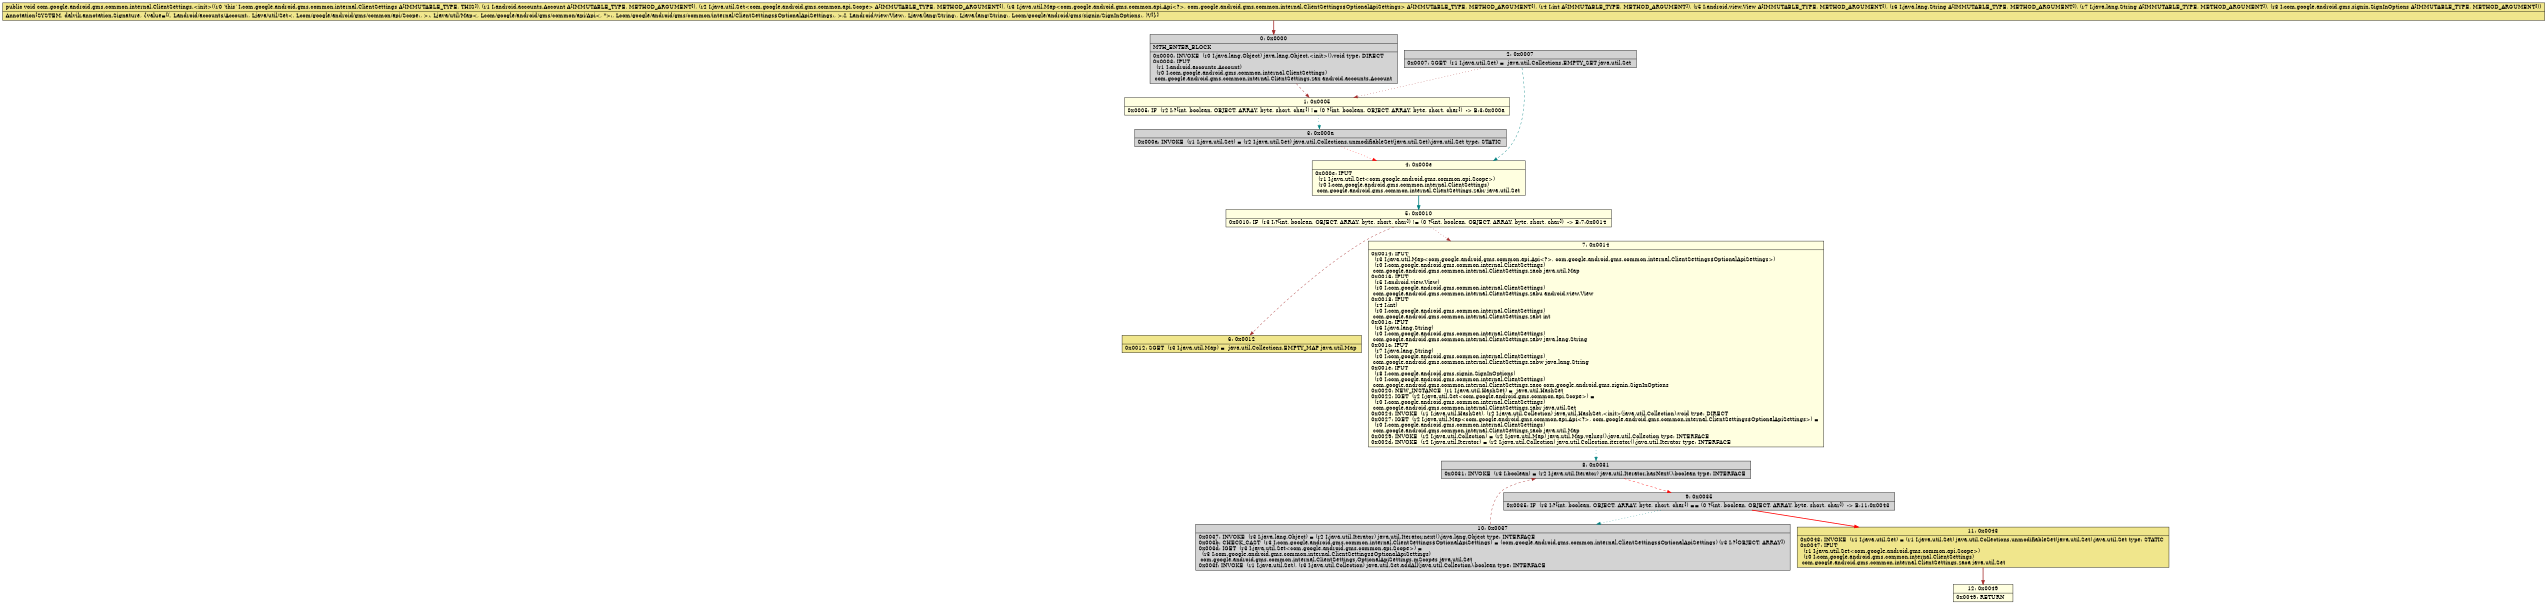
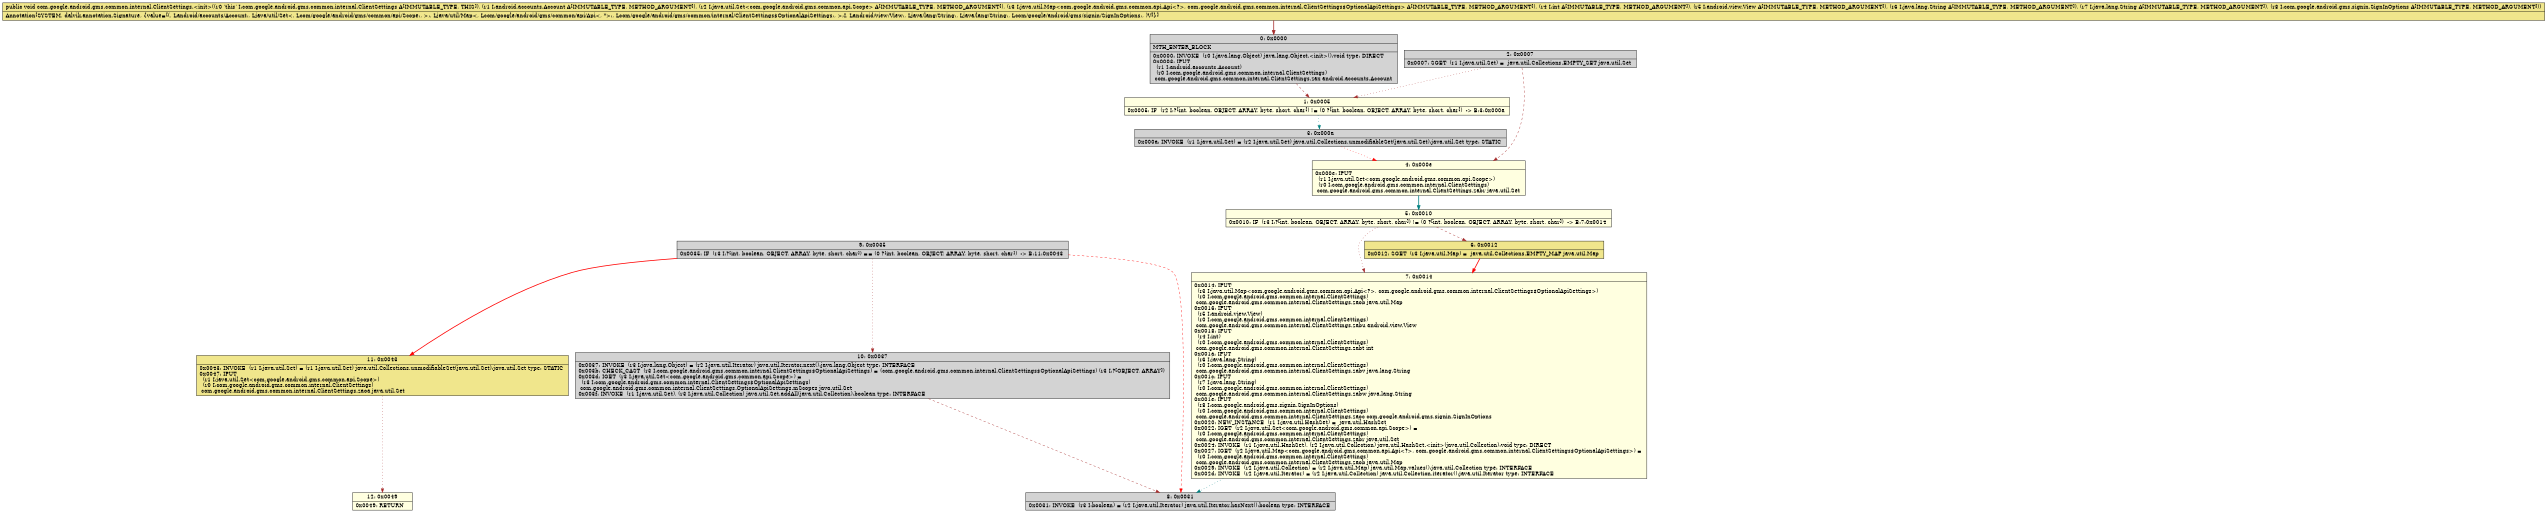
edge "2: 0x0007" -> "4: 0x000e": color teal -> brown
edge "6: 0x0012" -> "7: 0x0014": added
edge "8: 0x0031" -> "9: 0x0035": reversed
edge "9: 0x0035" -> "10: 0x0037": color teal -> brown
edge "11: 0x0043" -> "12: 0x0049": style bold -> dotted
